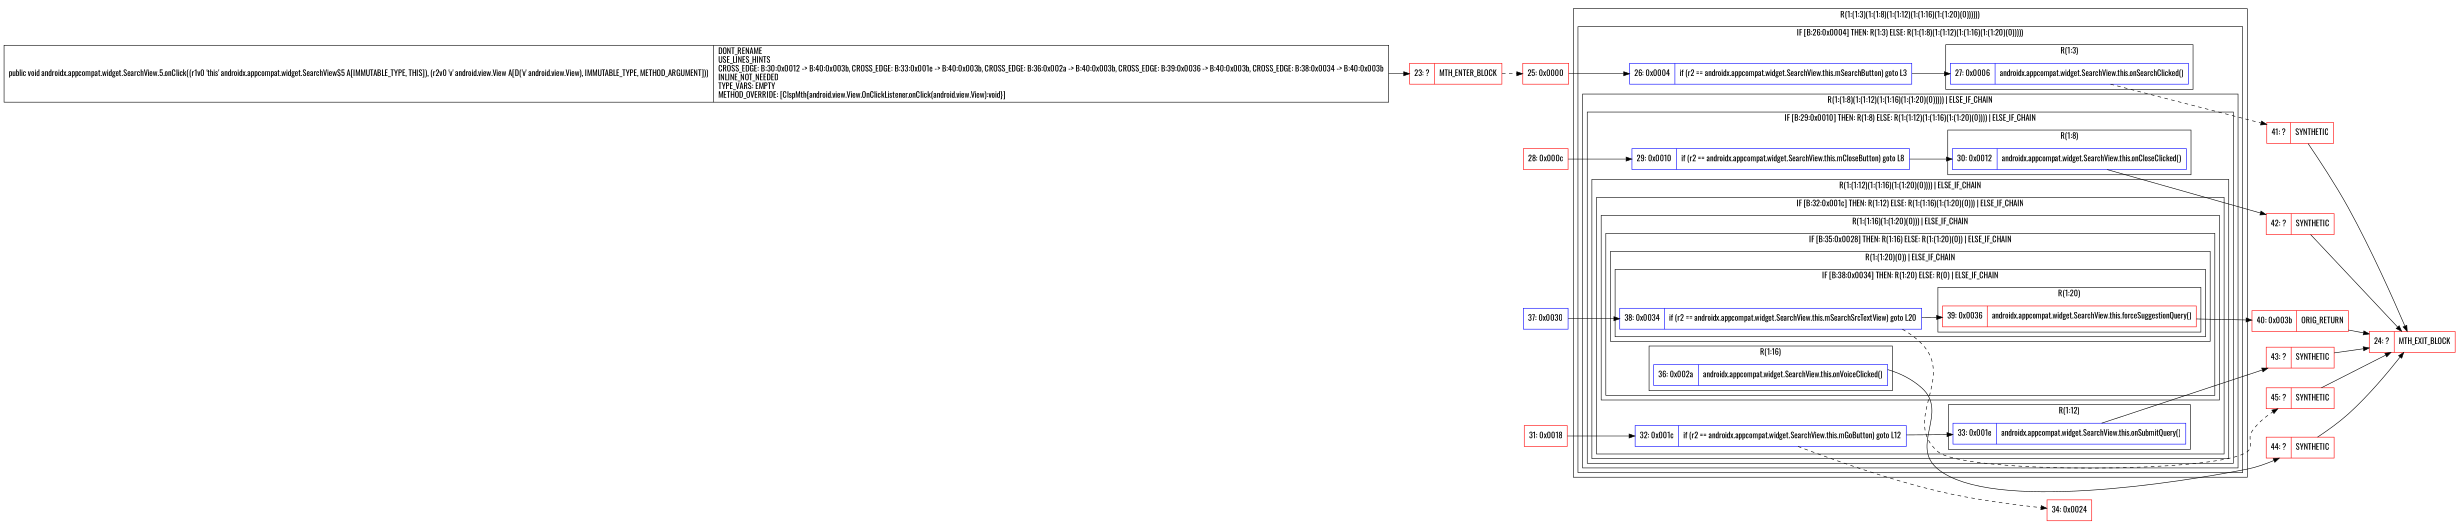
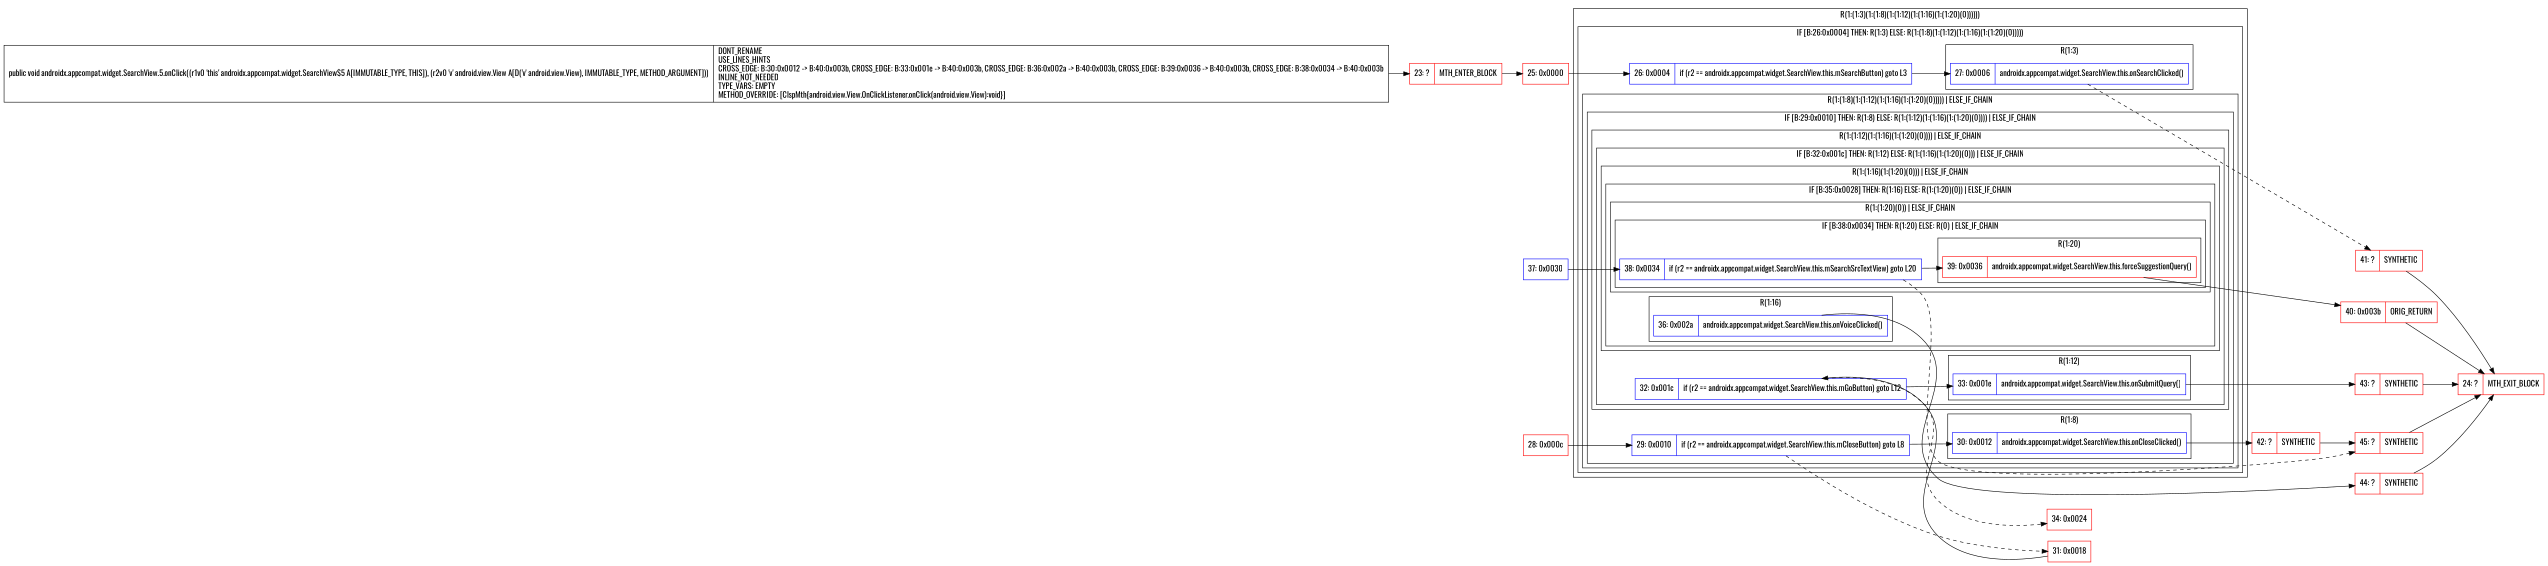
edge "23: ?" -> "25: 0x0000": style dashed -> solid
edge "42: ?" -> "24: ?": now "42: ?" -> "45: ?"
edge "29: 0x0010" -> "31: 0x0018": added
